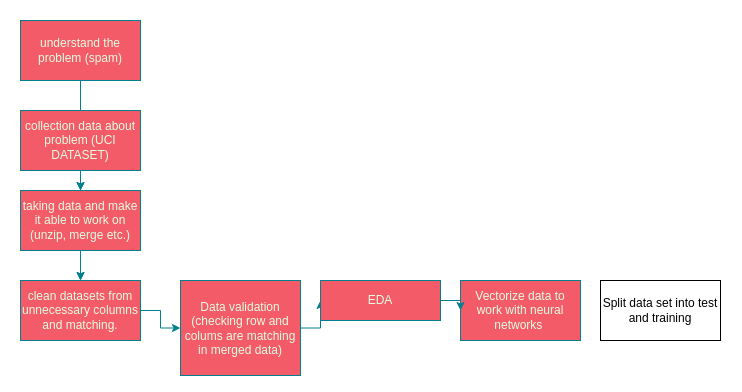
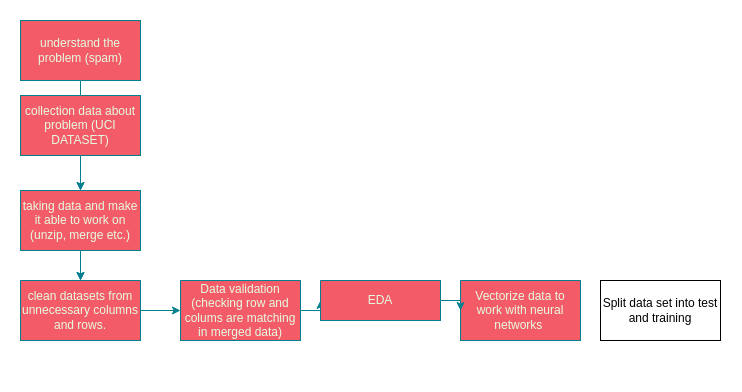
node "collection data about problem (UCI DATASET)": moved (81, 141) -> (81, 126)
node "clean datasets from unnecessary columns and matching.": label "clean datasets from unnecessary columns and matching." -> "clean datasets from unnecessary columns and rows."
node "Data validation (checking row and colums are matching in merged data)": size 120x95 -> 120x60
